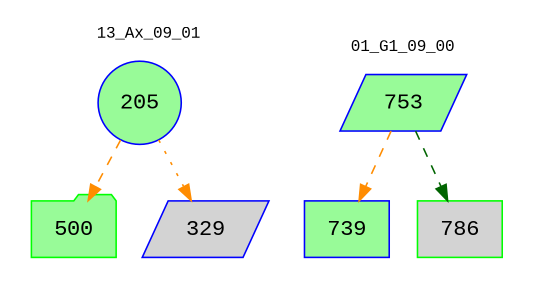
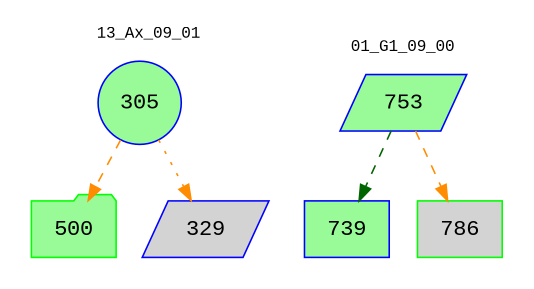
node "205": label "205" -> "305"
edge "753" -> "739": color darkorange -> darkgreen
edge "753" -> "786": color darkgreen -> darkorange
